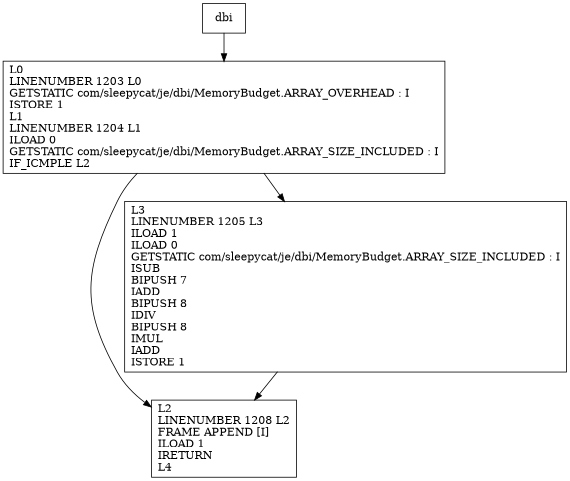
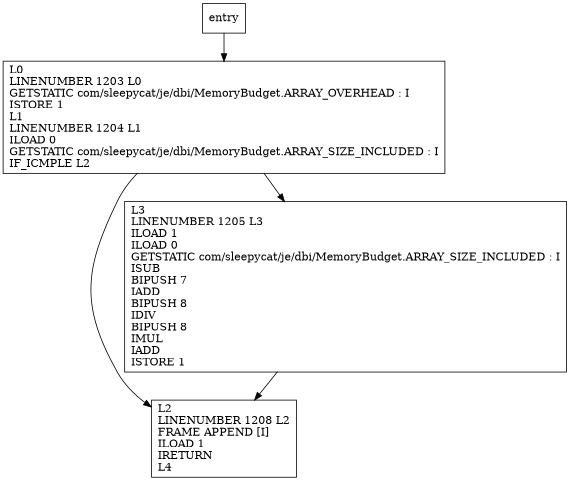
node "dbi": label "dbi" -> "entry"
